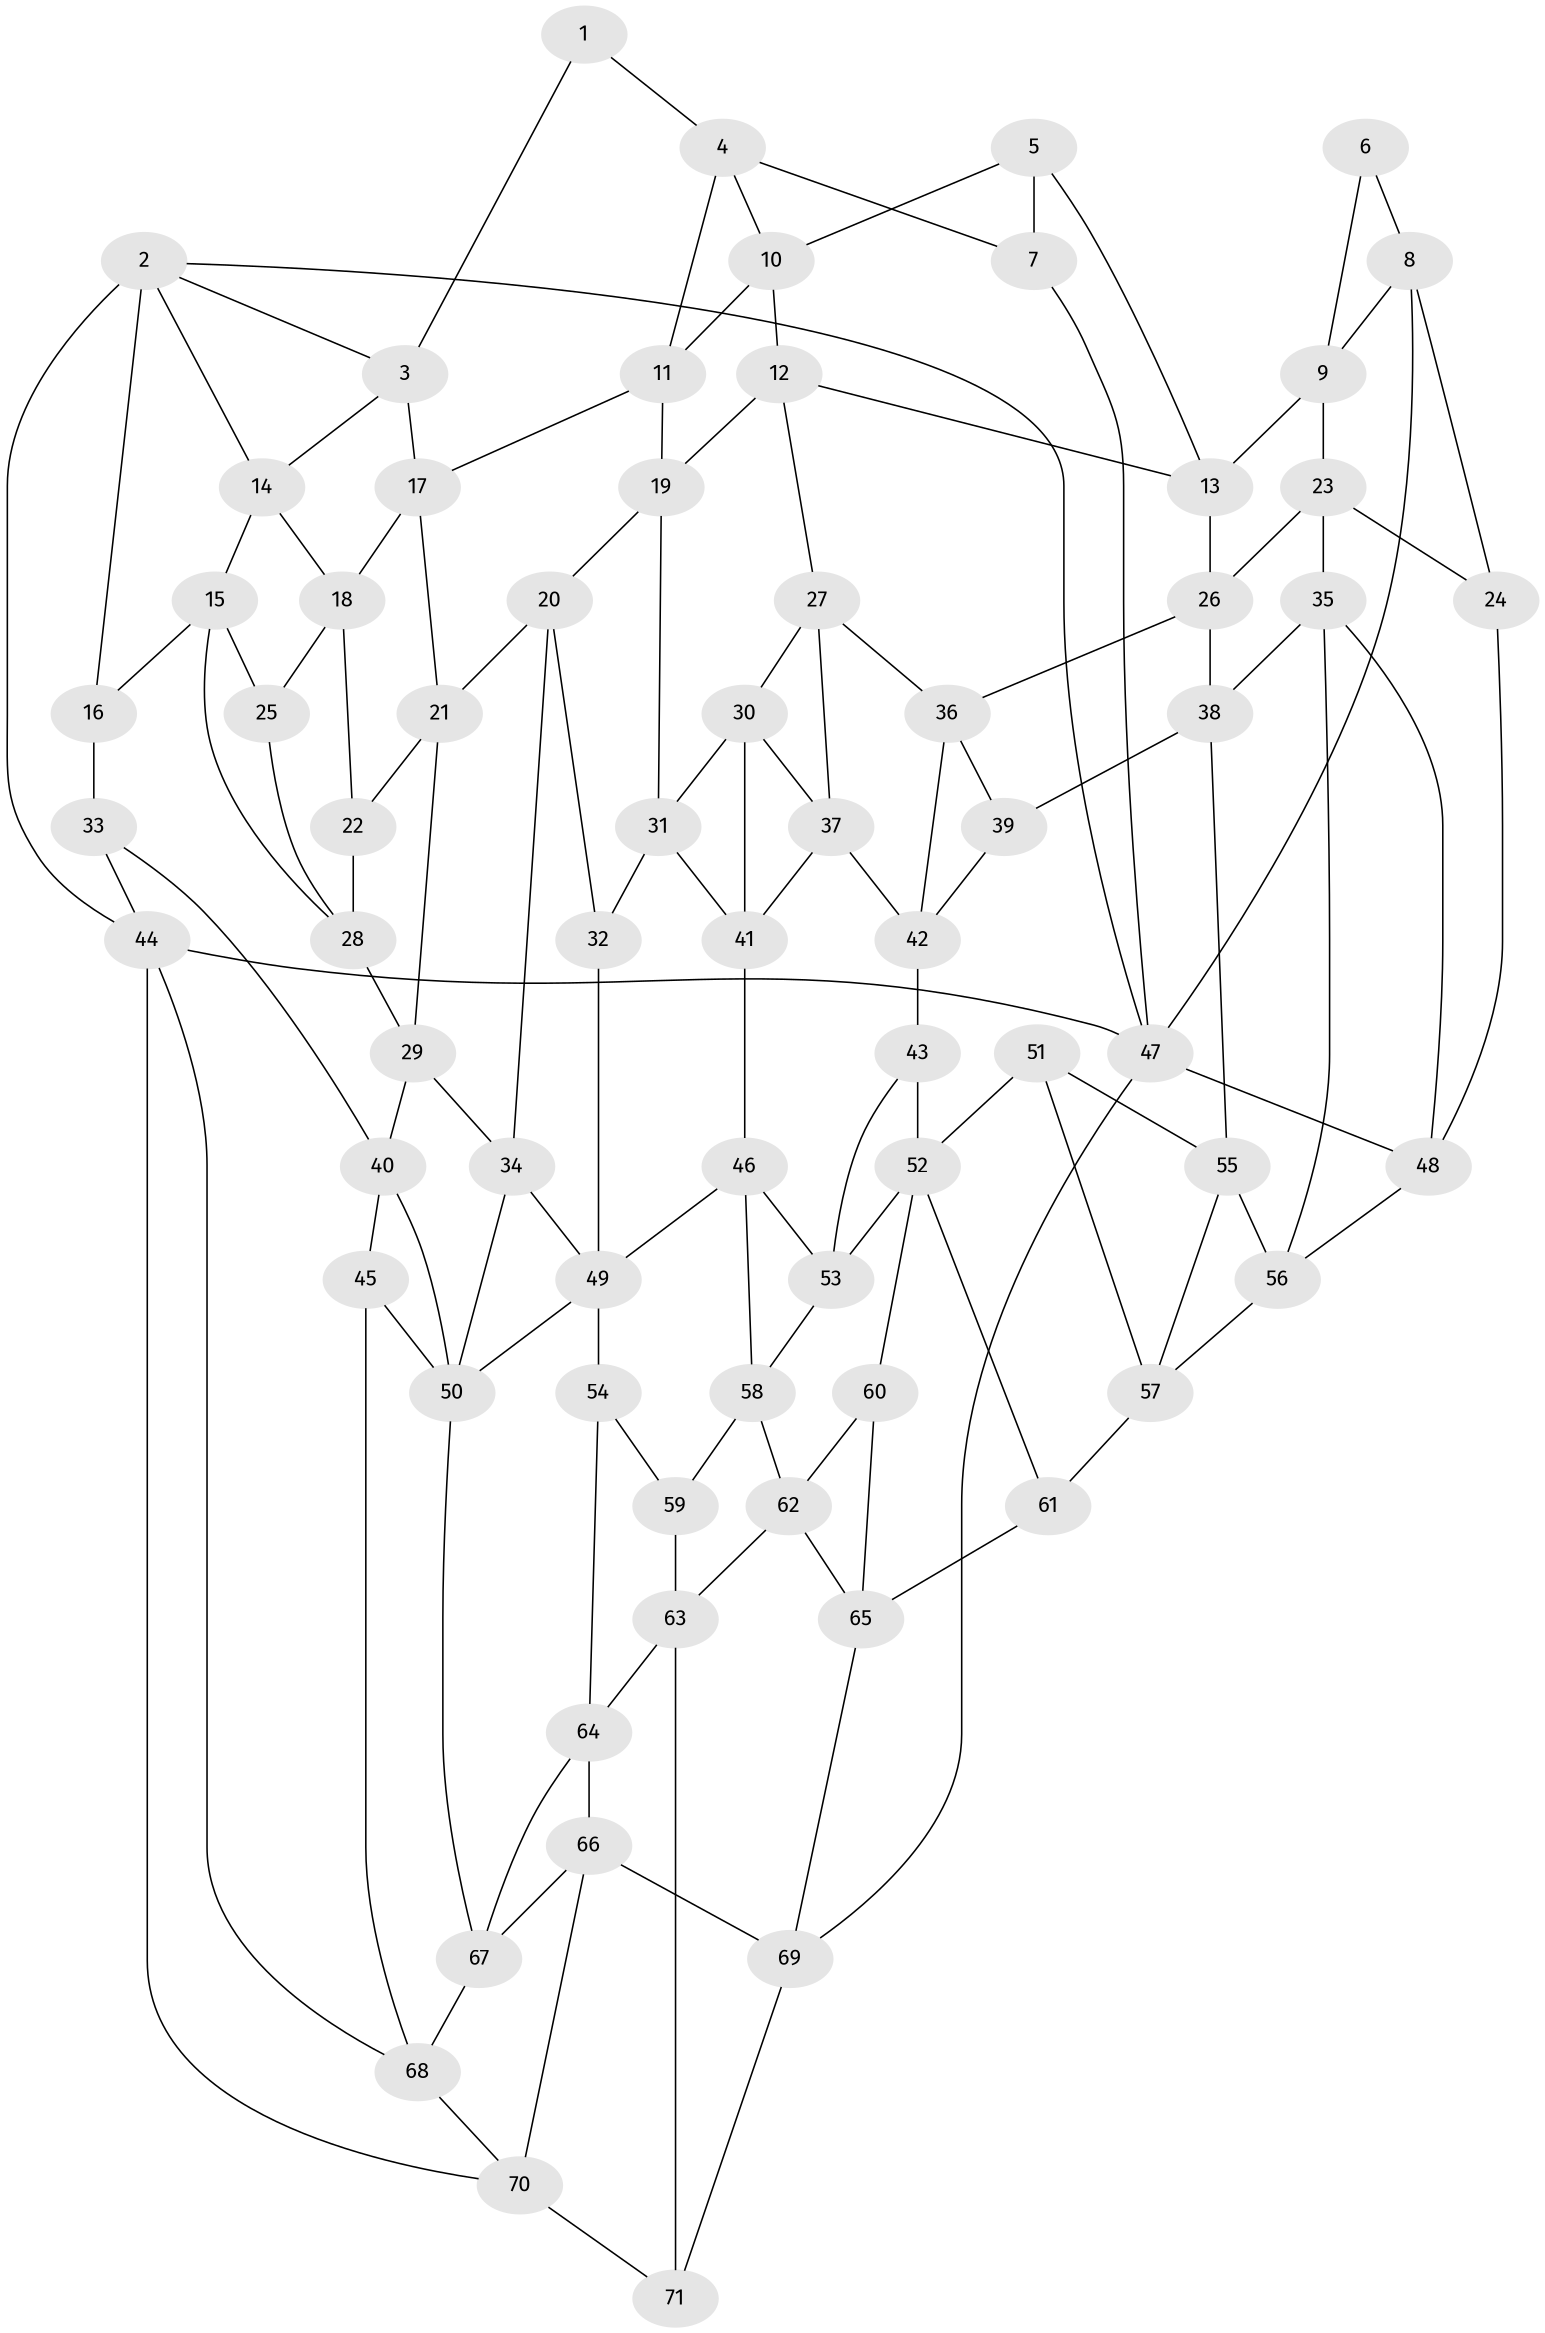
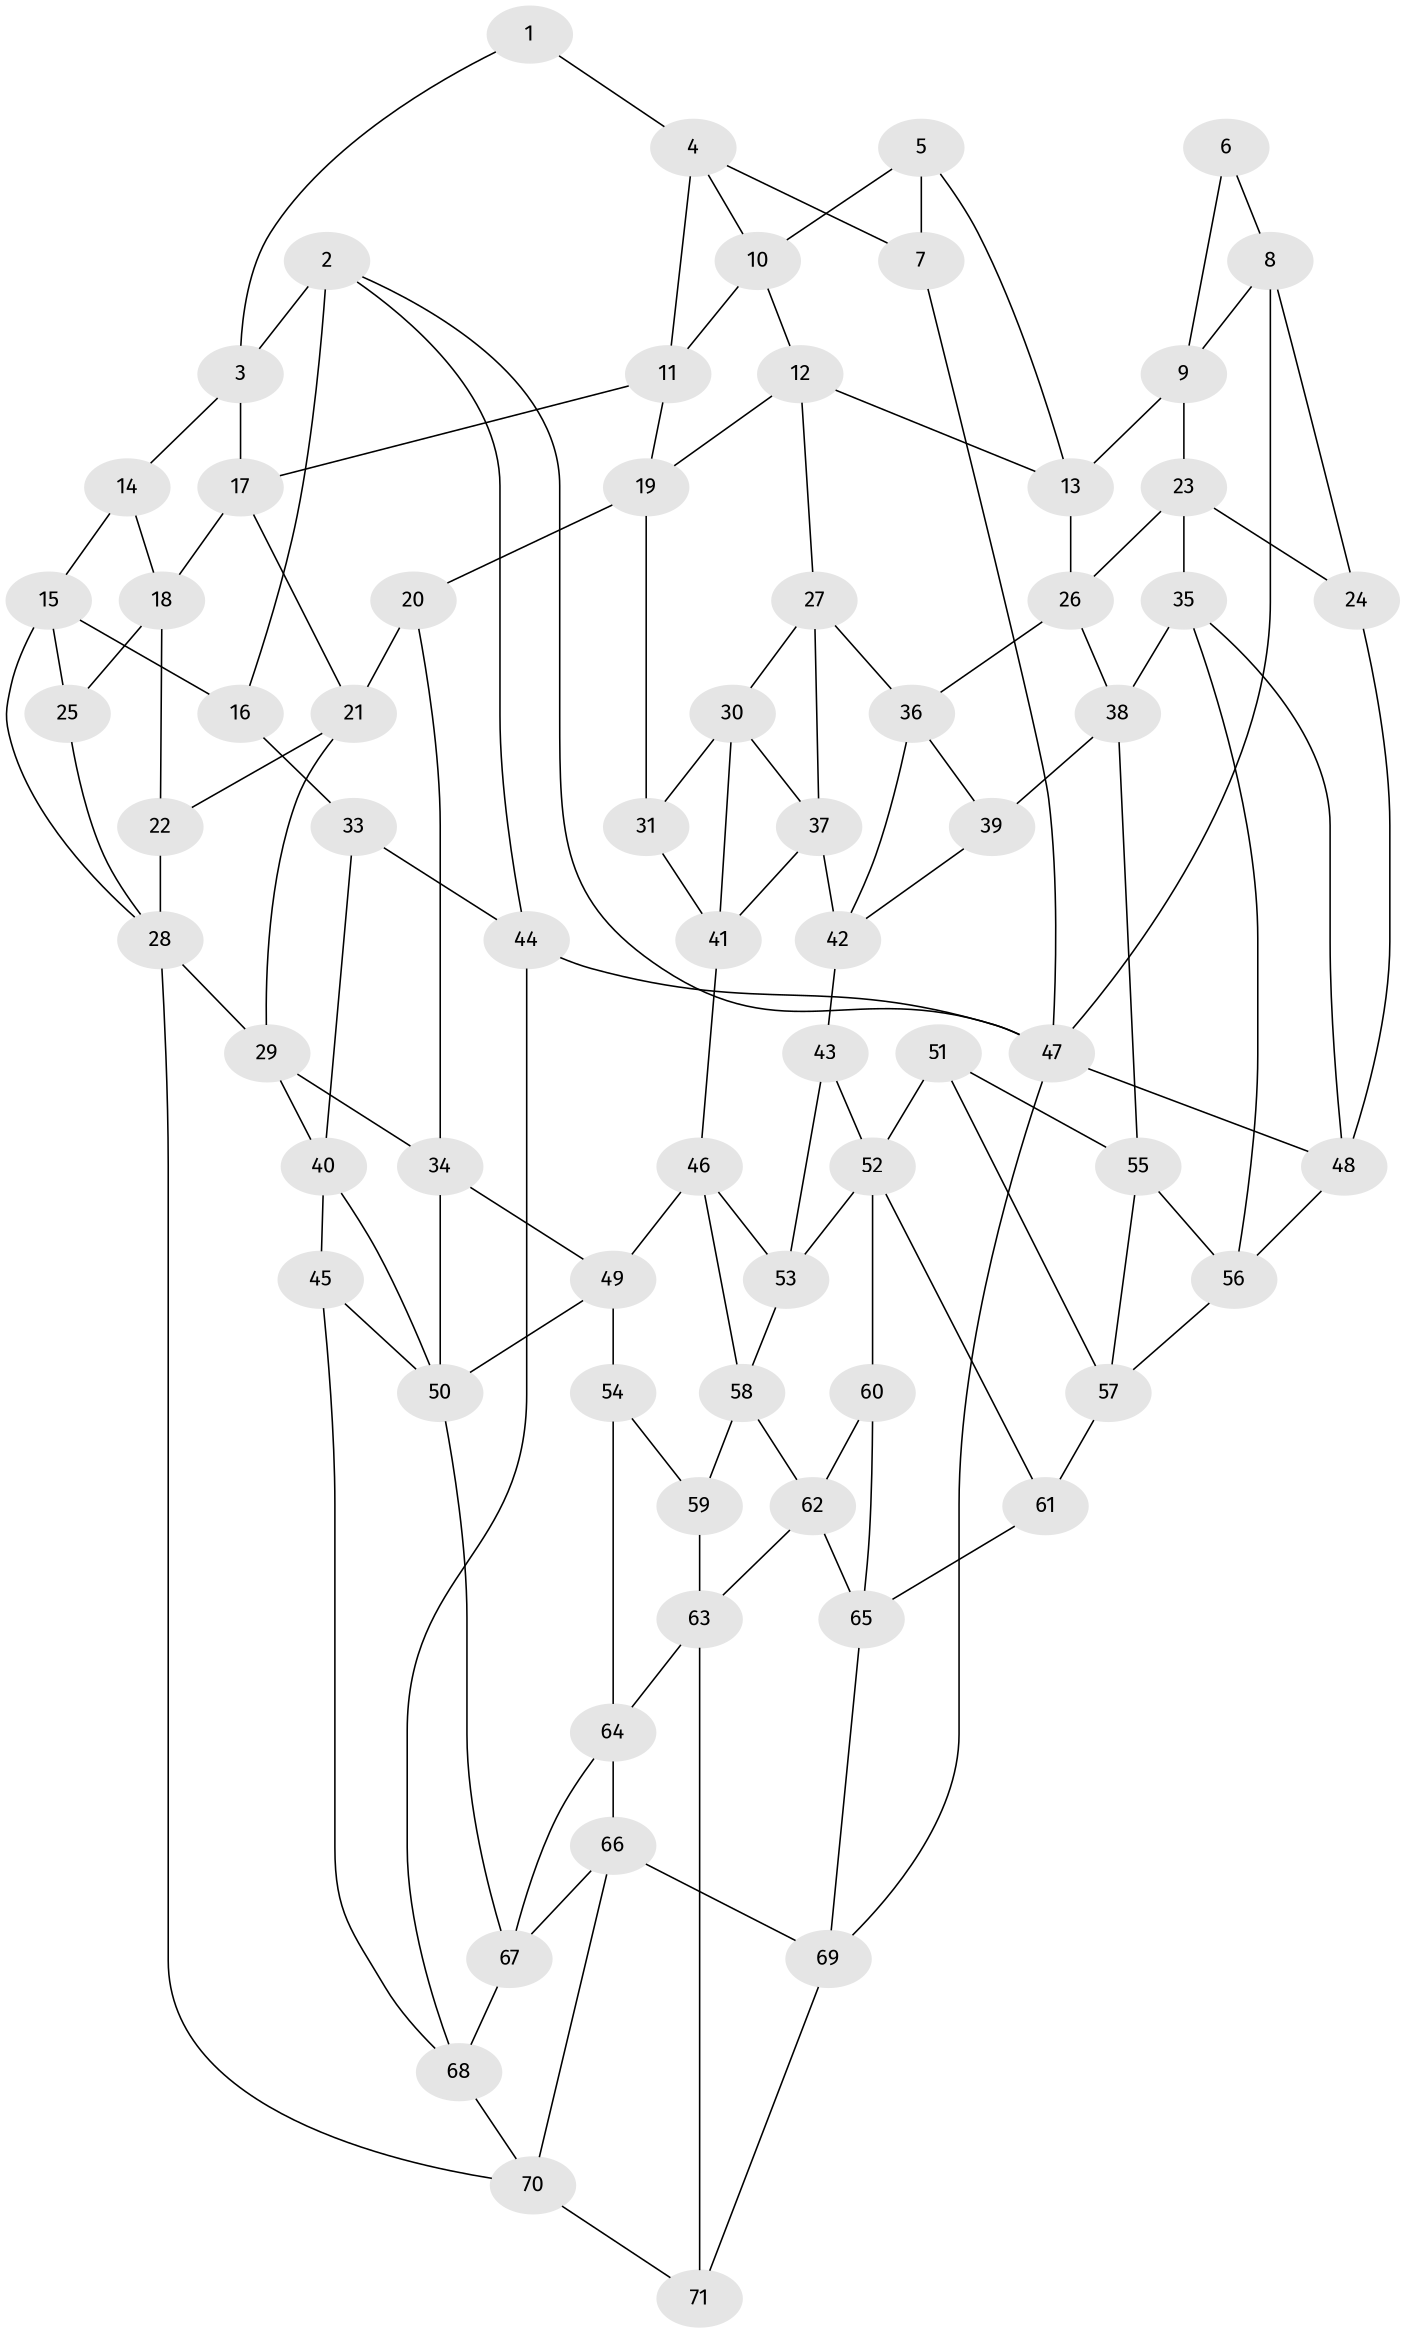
edge "2" -- "14": removed
node "32": removed
edge "44" -- "70": now "28" -- "70"
